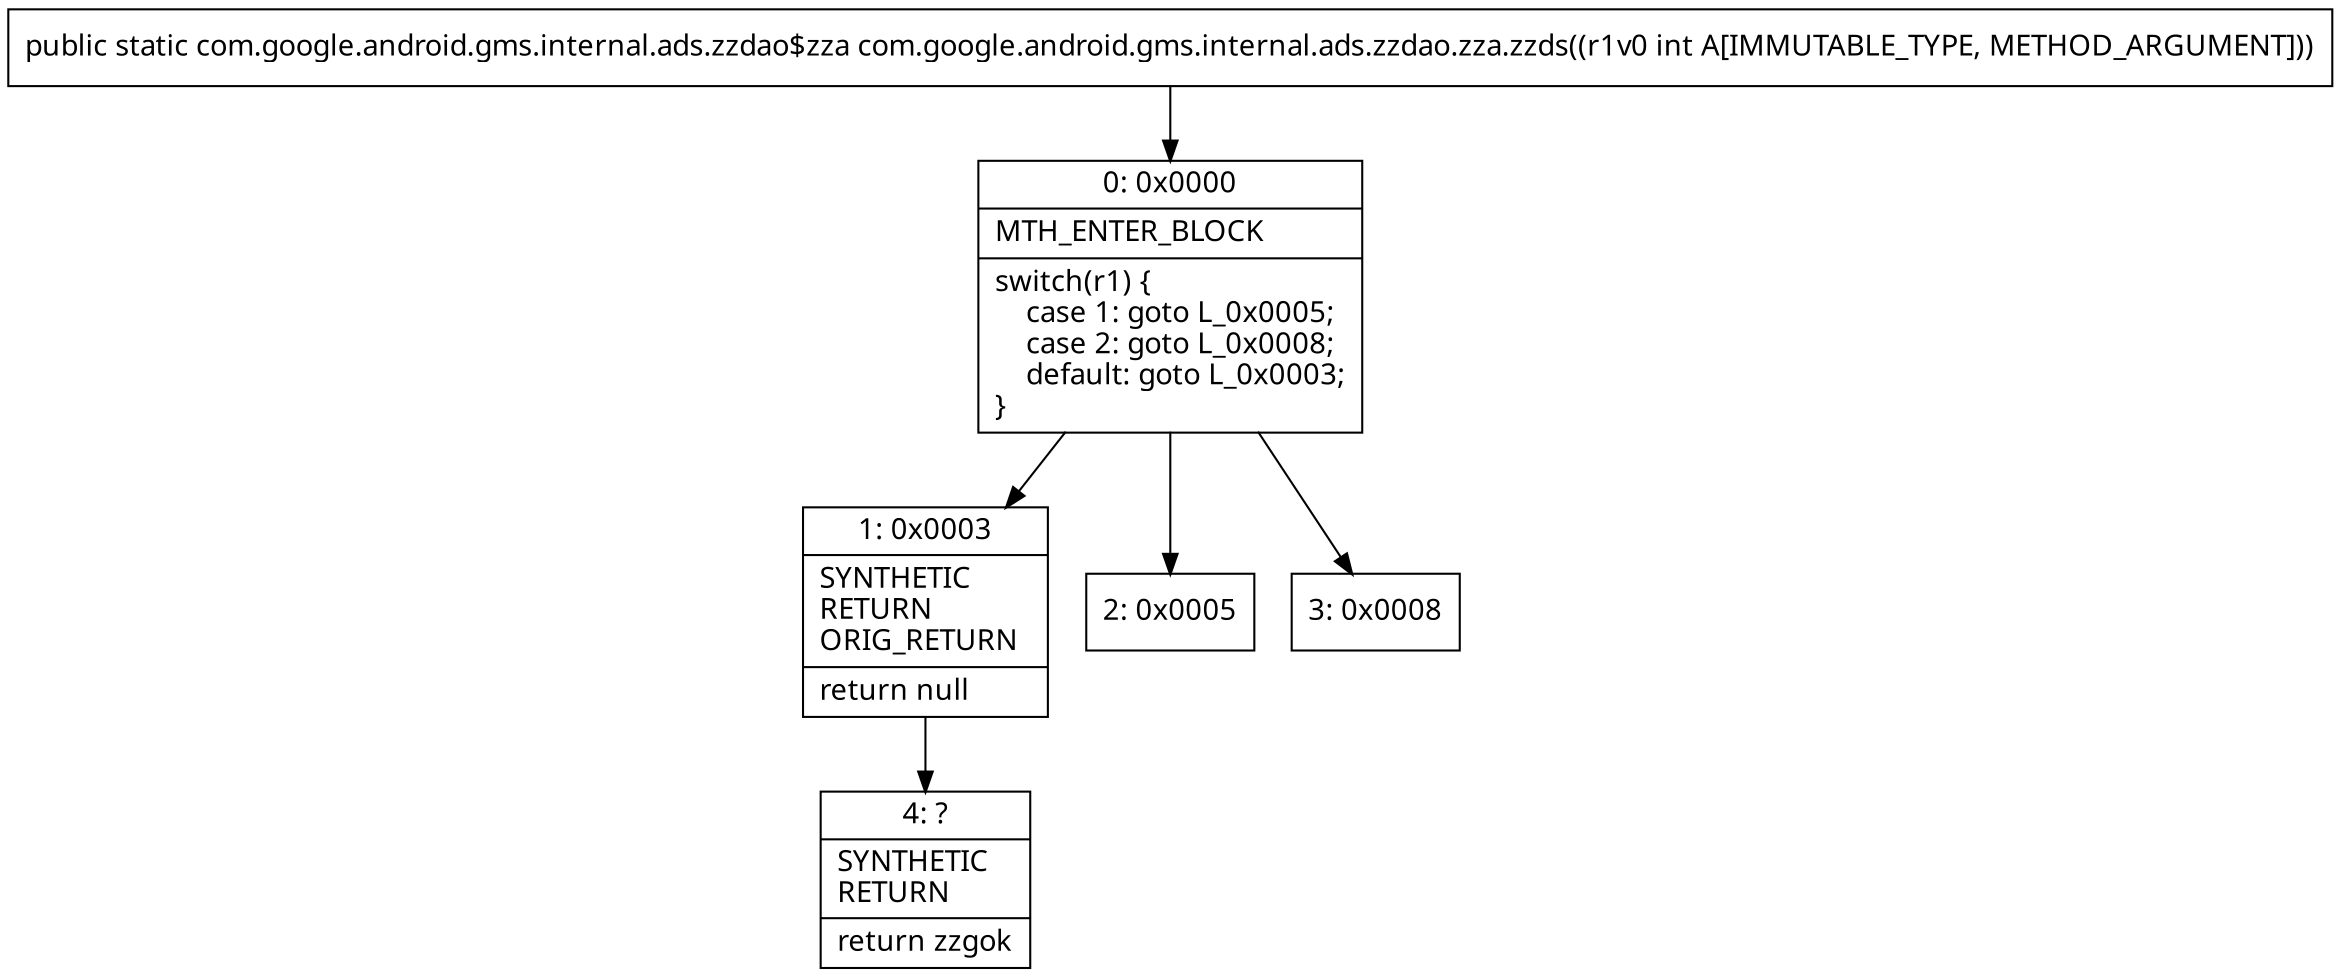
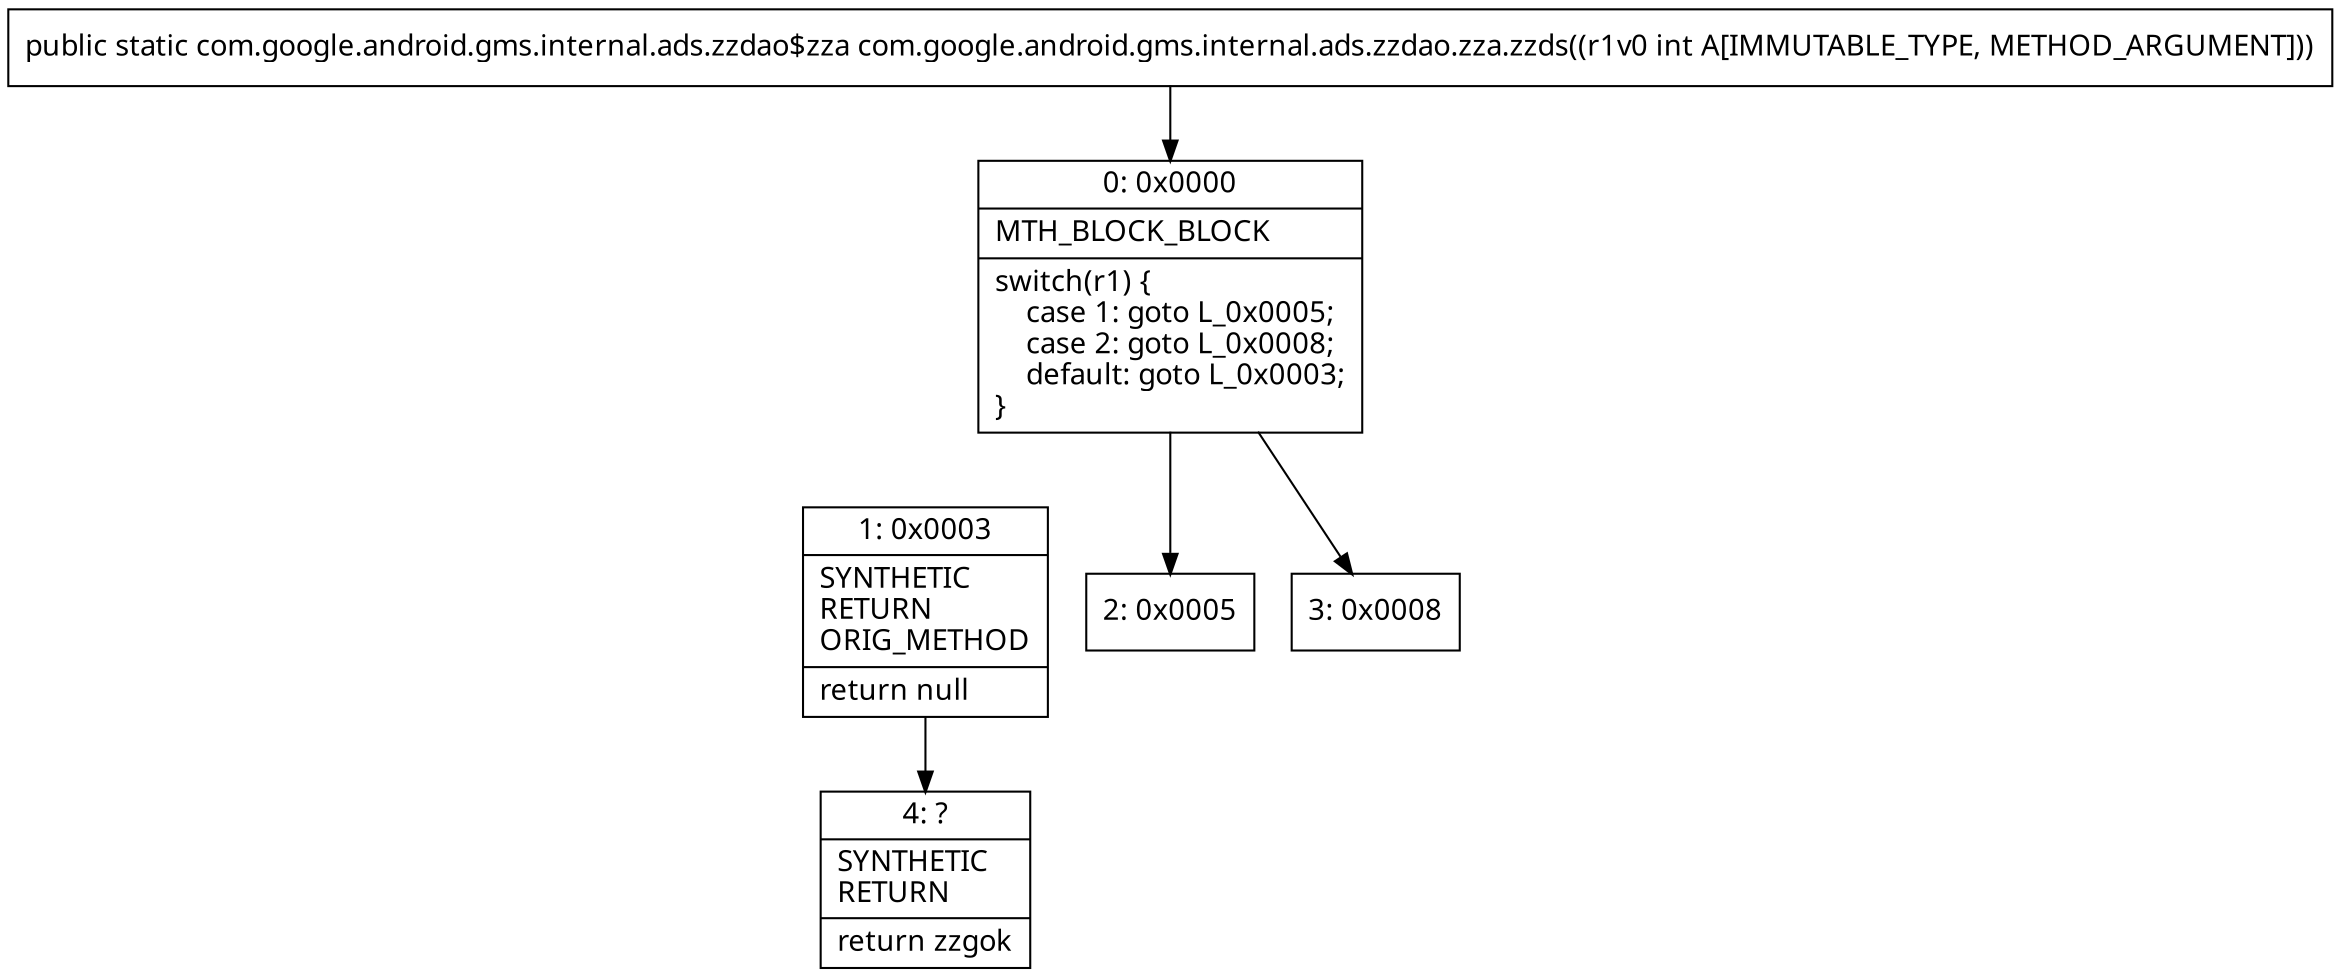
node "0: 0x0000": text "MTH_ENTER_BLOCK" -> "MTH_BLOCK_BLOCK"
edge "0: 0x0000" -> "1: 0x0003": removed
node "1: 0x0003": text "ORIG_RETURN" -> "ORIG_METHOD"
